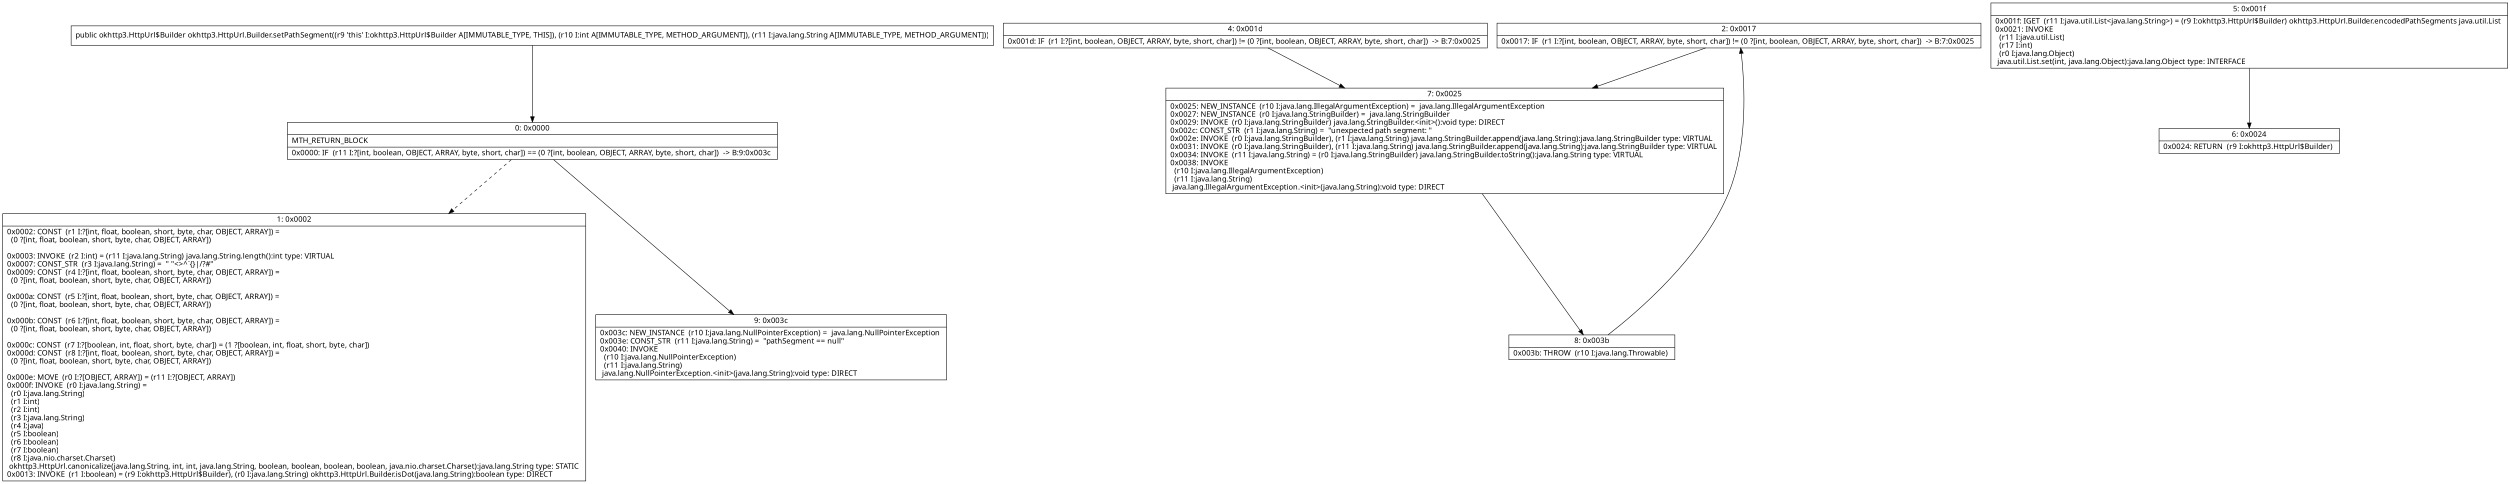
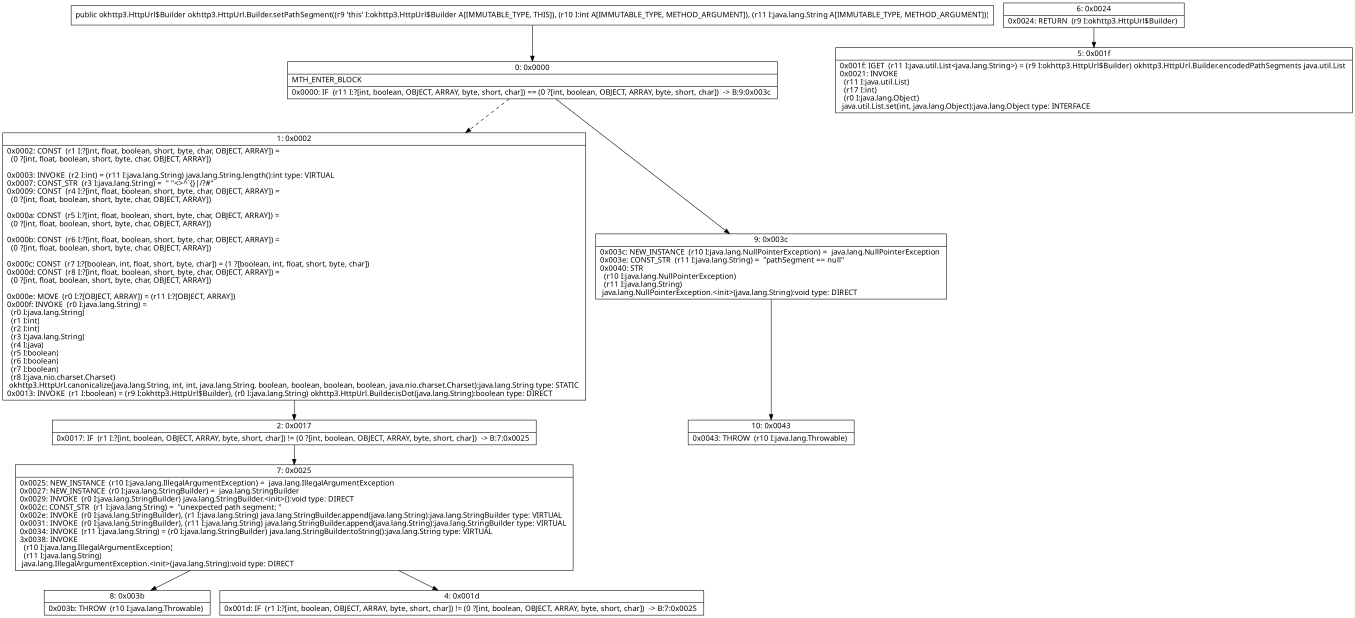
edge "4: 0x001d" -> "7: 0x0025": reversed
edge "5: 0x001f" -> "6: 0x0024": reversed
node "0: 0x0000": text "MTH_RETURN_BLOCK" -> "MTH_ENTER_BLOCK"
node "7: 0x0025": text "0x0038: INVOKE" -> "3x0038: INVOKE"
edge "8: 0x003b" -> "2: 0x0017": now "1: 0x0002" -> "2: 0x0017"
node "9: 0x003c": text "0x0040: INVOKE" -> "0x0040: STR"
node "10: 0x0043": added
